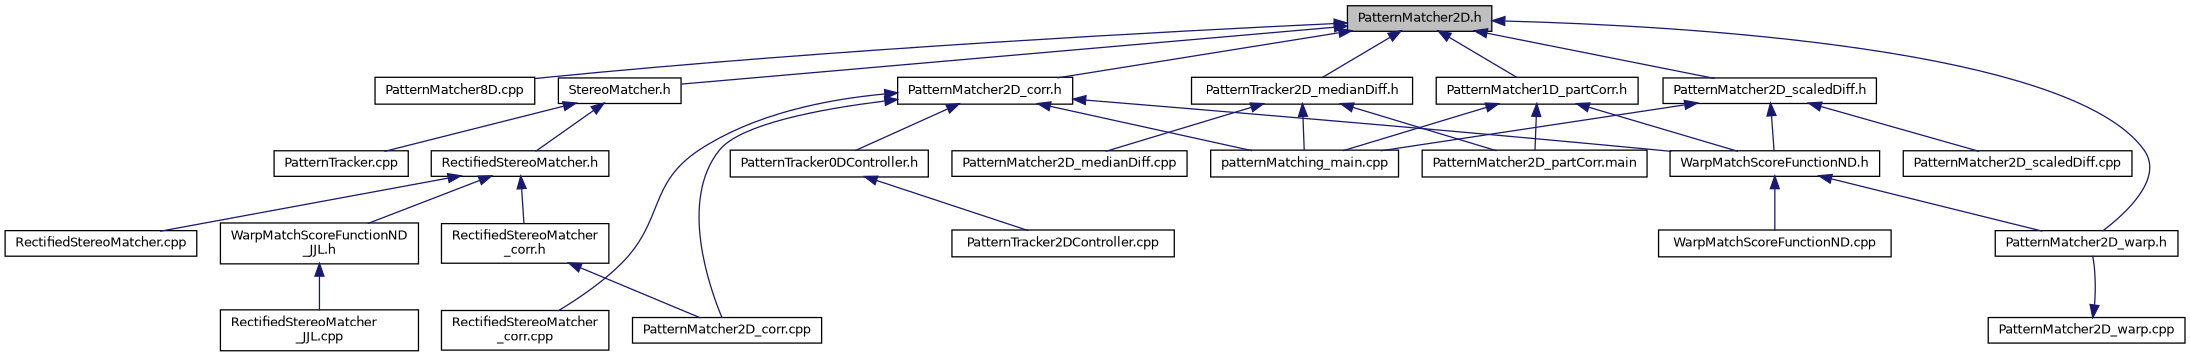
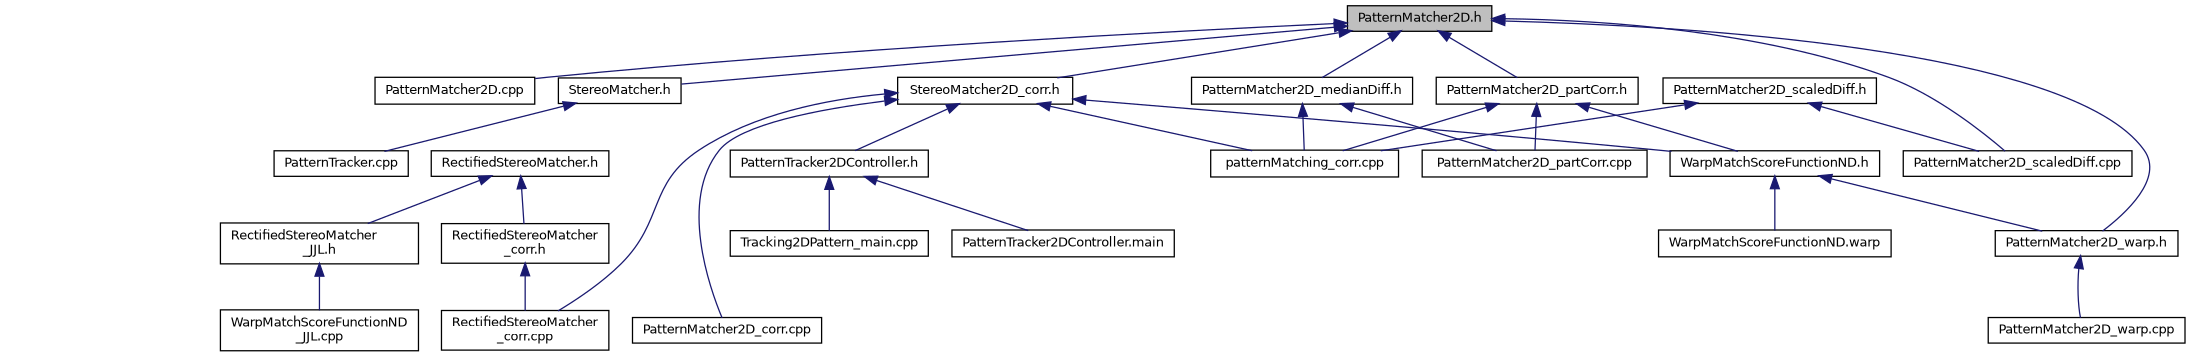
edge "PatternMatcher2D_scaledDiff.h" -> "PatternMatcher2D.h": now "PatternMatcher2D_scaledDiff.cpp" -> "PatternMatcher2D.h"
node "PatternMatcher8D.cpp": label "PatternMatcher8D.cpp" -> "PatternMatcher2D.cpp"
node "PatternMatcher2D_corr.h": label "PatternMatcher2D_corr.h" -> "StereoMatcher2D_corr.h"
node "PatternTracker2D_medianDiff.h": label "PatternTracker2D_medianDiff.h" -> "PatternMatcher2D_medianDiff.h"
node "PatternMatcher1D_partCorr.h": label "PatternMatcher1D_partCorr.h" -> "PatternMatcher2D_partCorr.h"
edge "RectifiedStereoMatcher.h" -> "StereoMatcher.h": removed
edge "WarpMatchScoreFunctionND.h" -> "PatternMatcher2D_scaledDiff.h": removed
node "PatternTracker0DController.h": label "PatternTracker0DController.h" -> "PatternTracker2DController.h"
node "PatternMatcher2D_medianDiff.cpp": removed
node "patternMatching_main.cpp": label "patternMatching_main.cpp" -> "patternMatching_corr.cpp"
node "PatternMatcher2D_partCorr.main": label "PatternMatcher2D_partCorr.main" -> "PatternMatcher2D_partCorr.cpp"
node "RectifiedStereoMatcher.cpp": removed
node "WarpMatchScoreFunctionND _JJL.h": label "WarpMatchScoreFunctionND _JJL.h" -> "RectifiedStereoMatcher _JJL.h"
node "Tracking2DPattern_main.cpp": added
node "PatternTracker2DController.cpp": label "PatternTracker2DController.cpp" -> "PatternTracker2DController.main"
node "WarpMatchScoreFunctionND.cpp": label "WarpMatchScoreFunctionND.cpp" -> "WarpMatchScoreFunctionND.warp"
edge "PatternMatcher2D_warp.h" -> "PatternMatcher2D_warp.cpp": reversed
edge "PatternMatcher2D_corr.cpp" -> "RectifiedStereoMatcher _corr.h": now "RectifiedStereoMatcher _corr.cpp" -> "RectifiedStereoMatcher _corr.h"
node "RectifiedStereoMatcher _JJL.cpp": label "RectifiedStereoMatcher _JJL.cpp" -> "WarpMatchScoreFunctionND _JJL.cpp"
